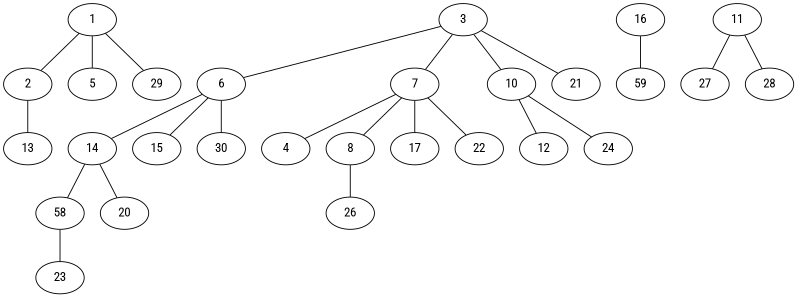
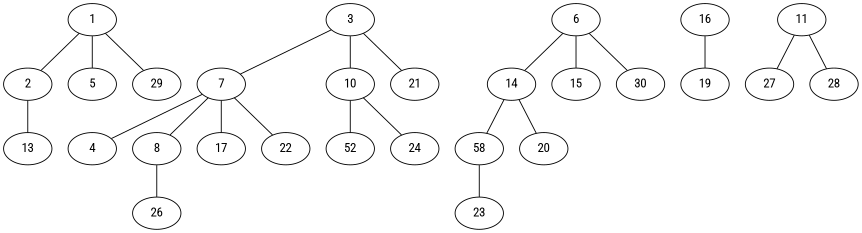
edge "3" -- "6": removed
node "59": label "59" -> "19"
node "12": label "12" -> "52"
